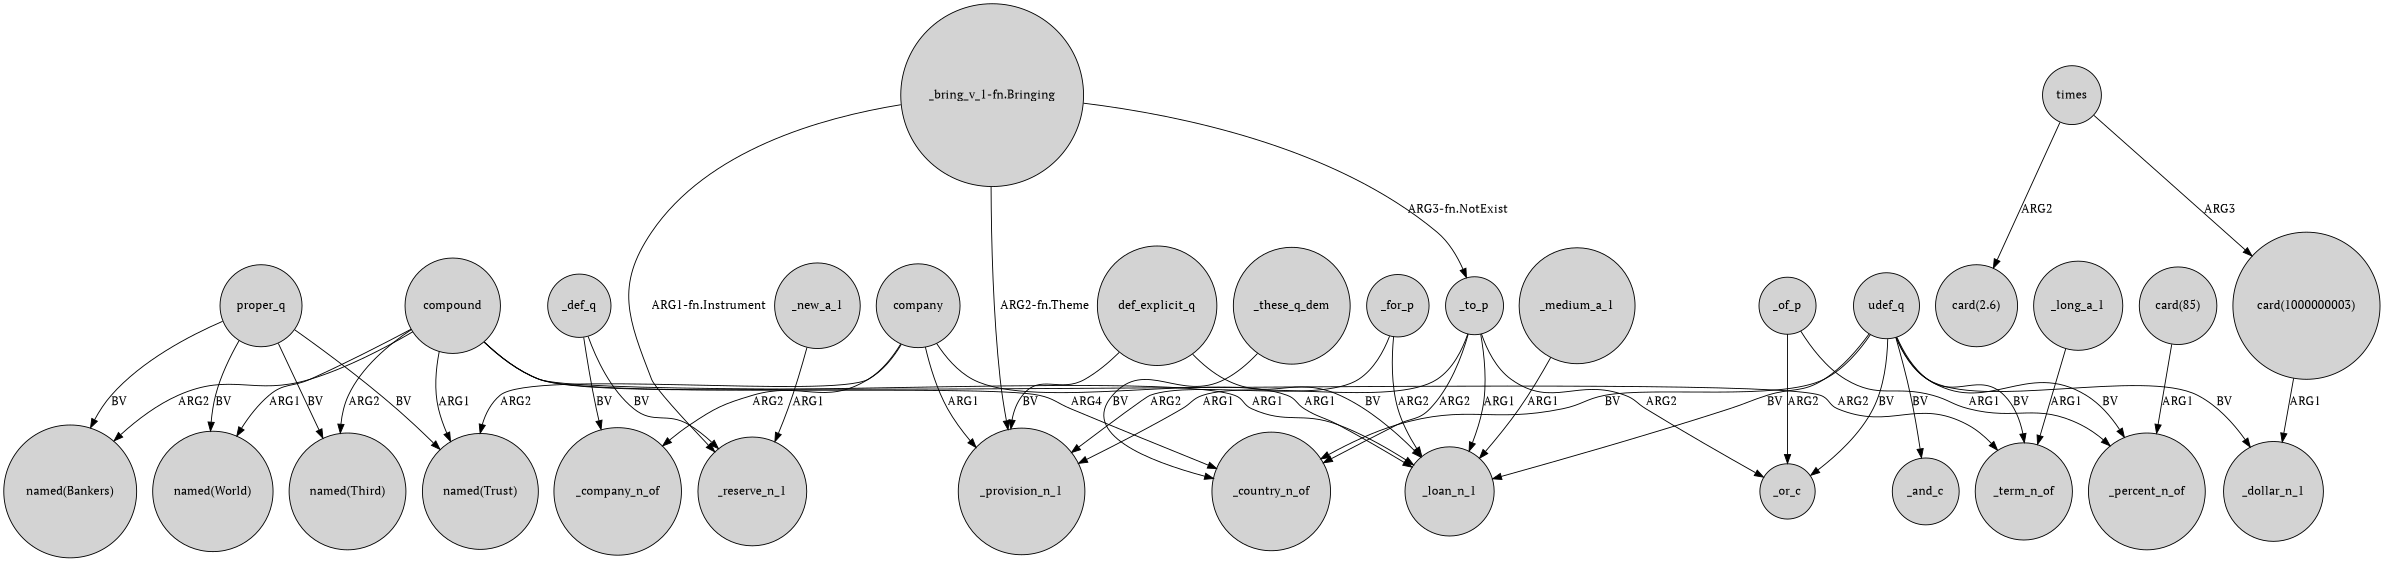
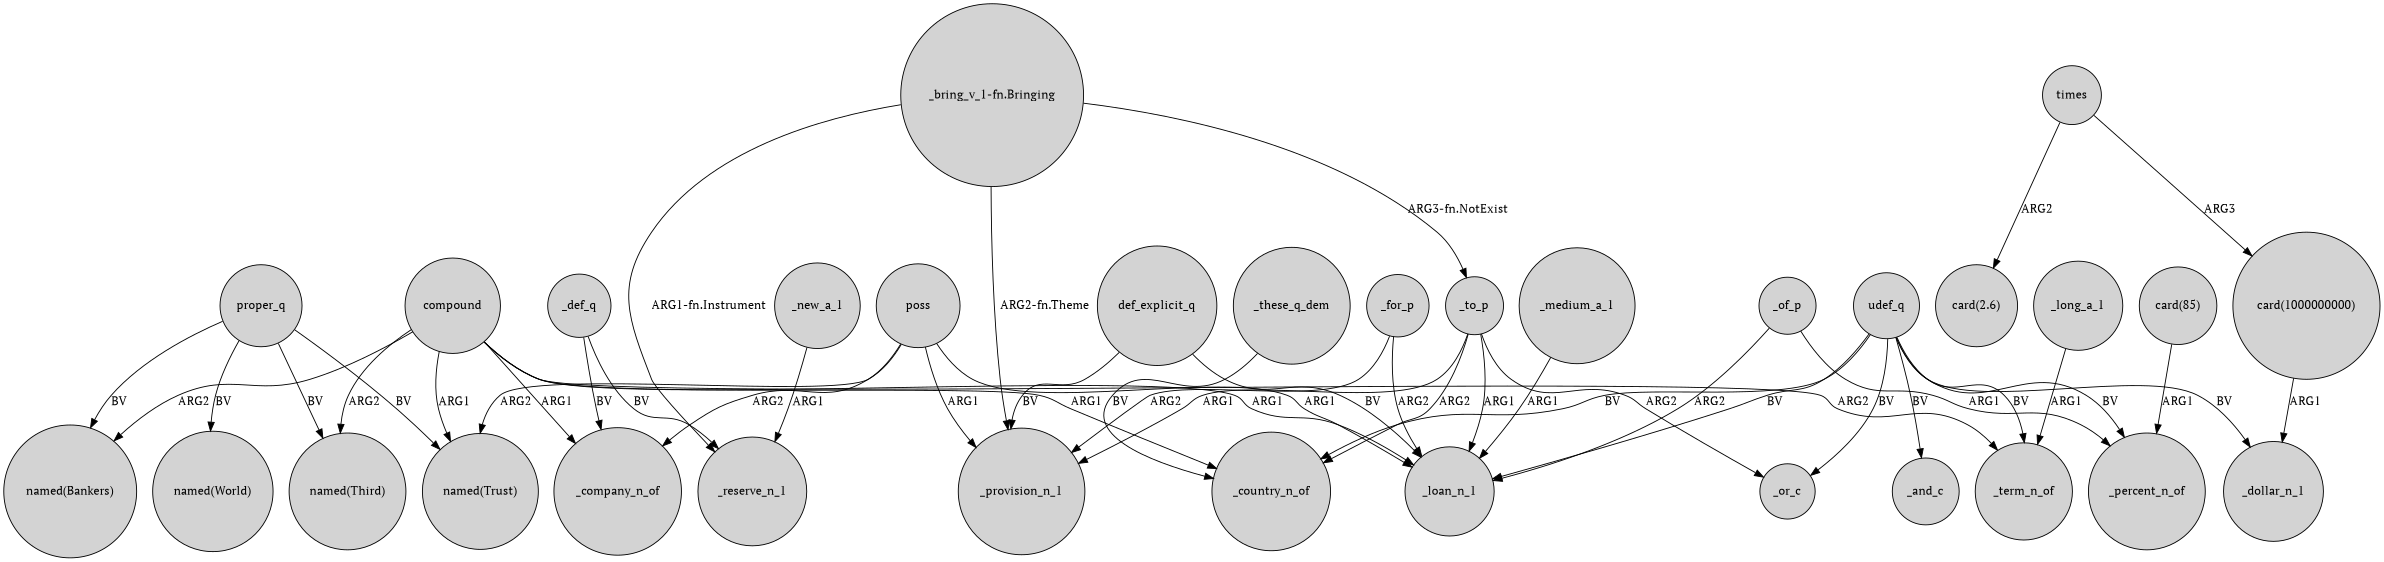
node "company": label "company" -> "poss"
node "card(1000000003)": label "card(1000000003)" -> "card(1000000000)"
edge "compound" -> "named(World)": now "compound" -> "_company_n_of"
edge "_of_p" -> "_or_c": now "_of_p" -> "_loan_n_1"
edge "compound" -> "_country_n_of": label "ARG4" -> "ARG1"
